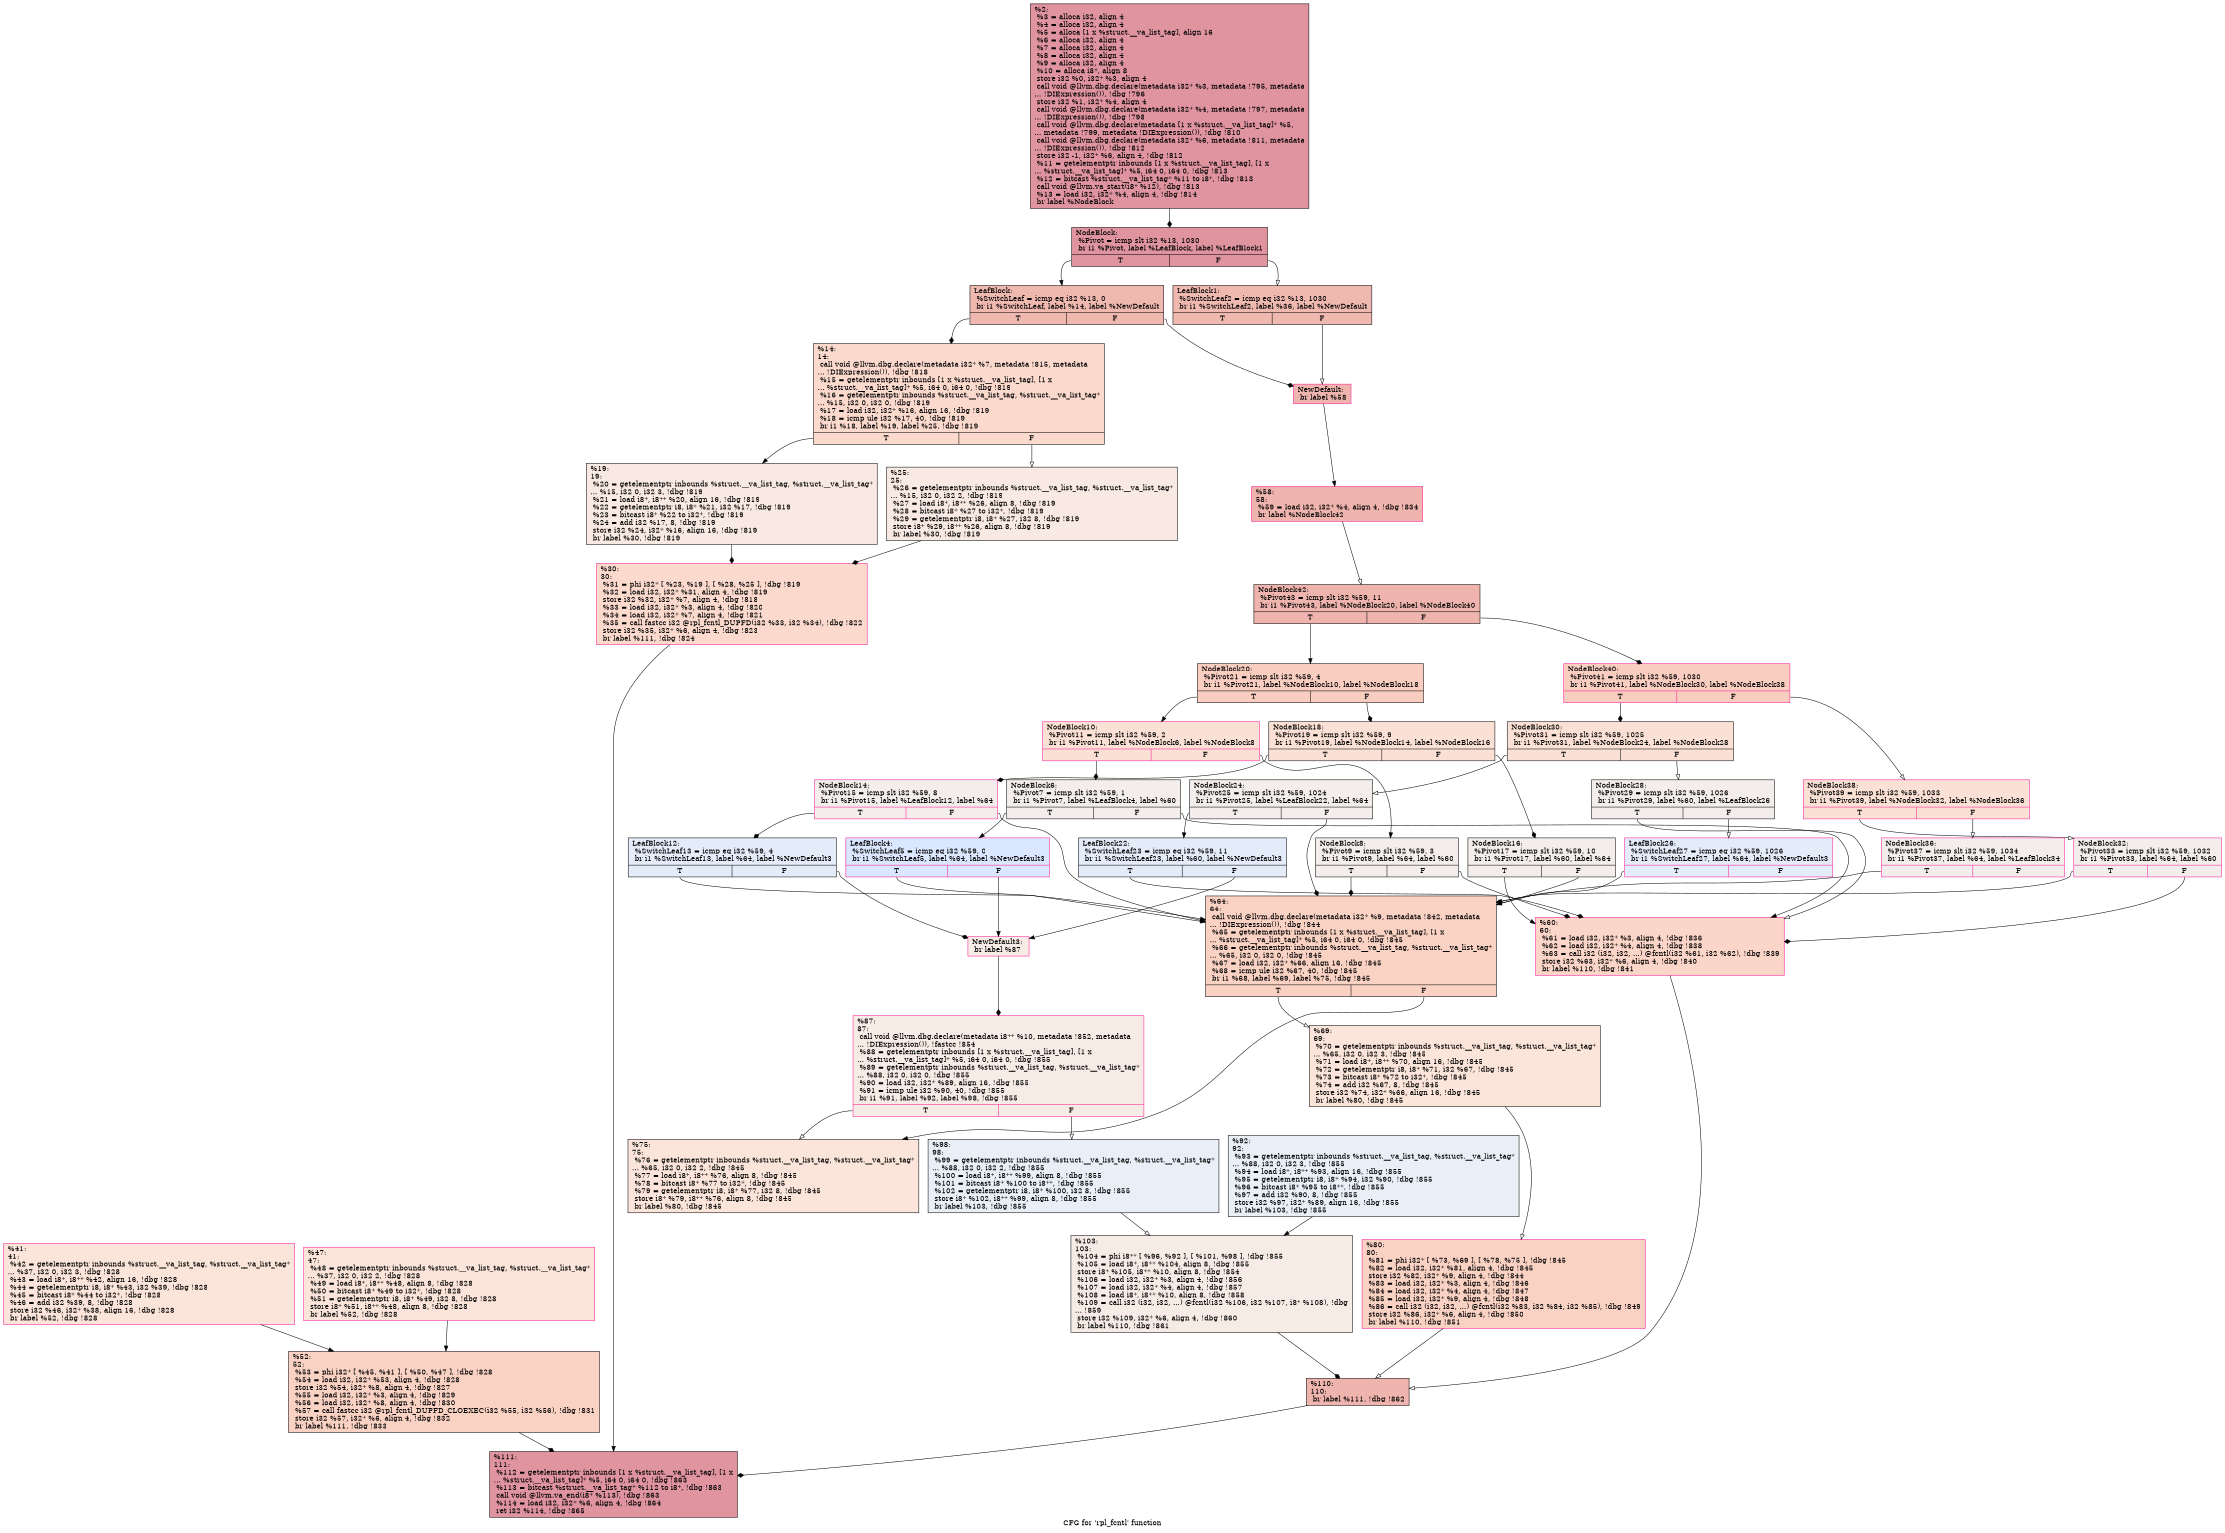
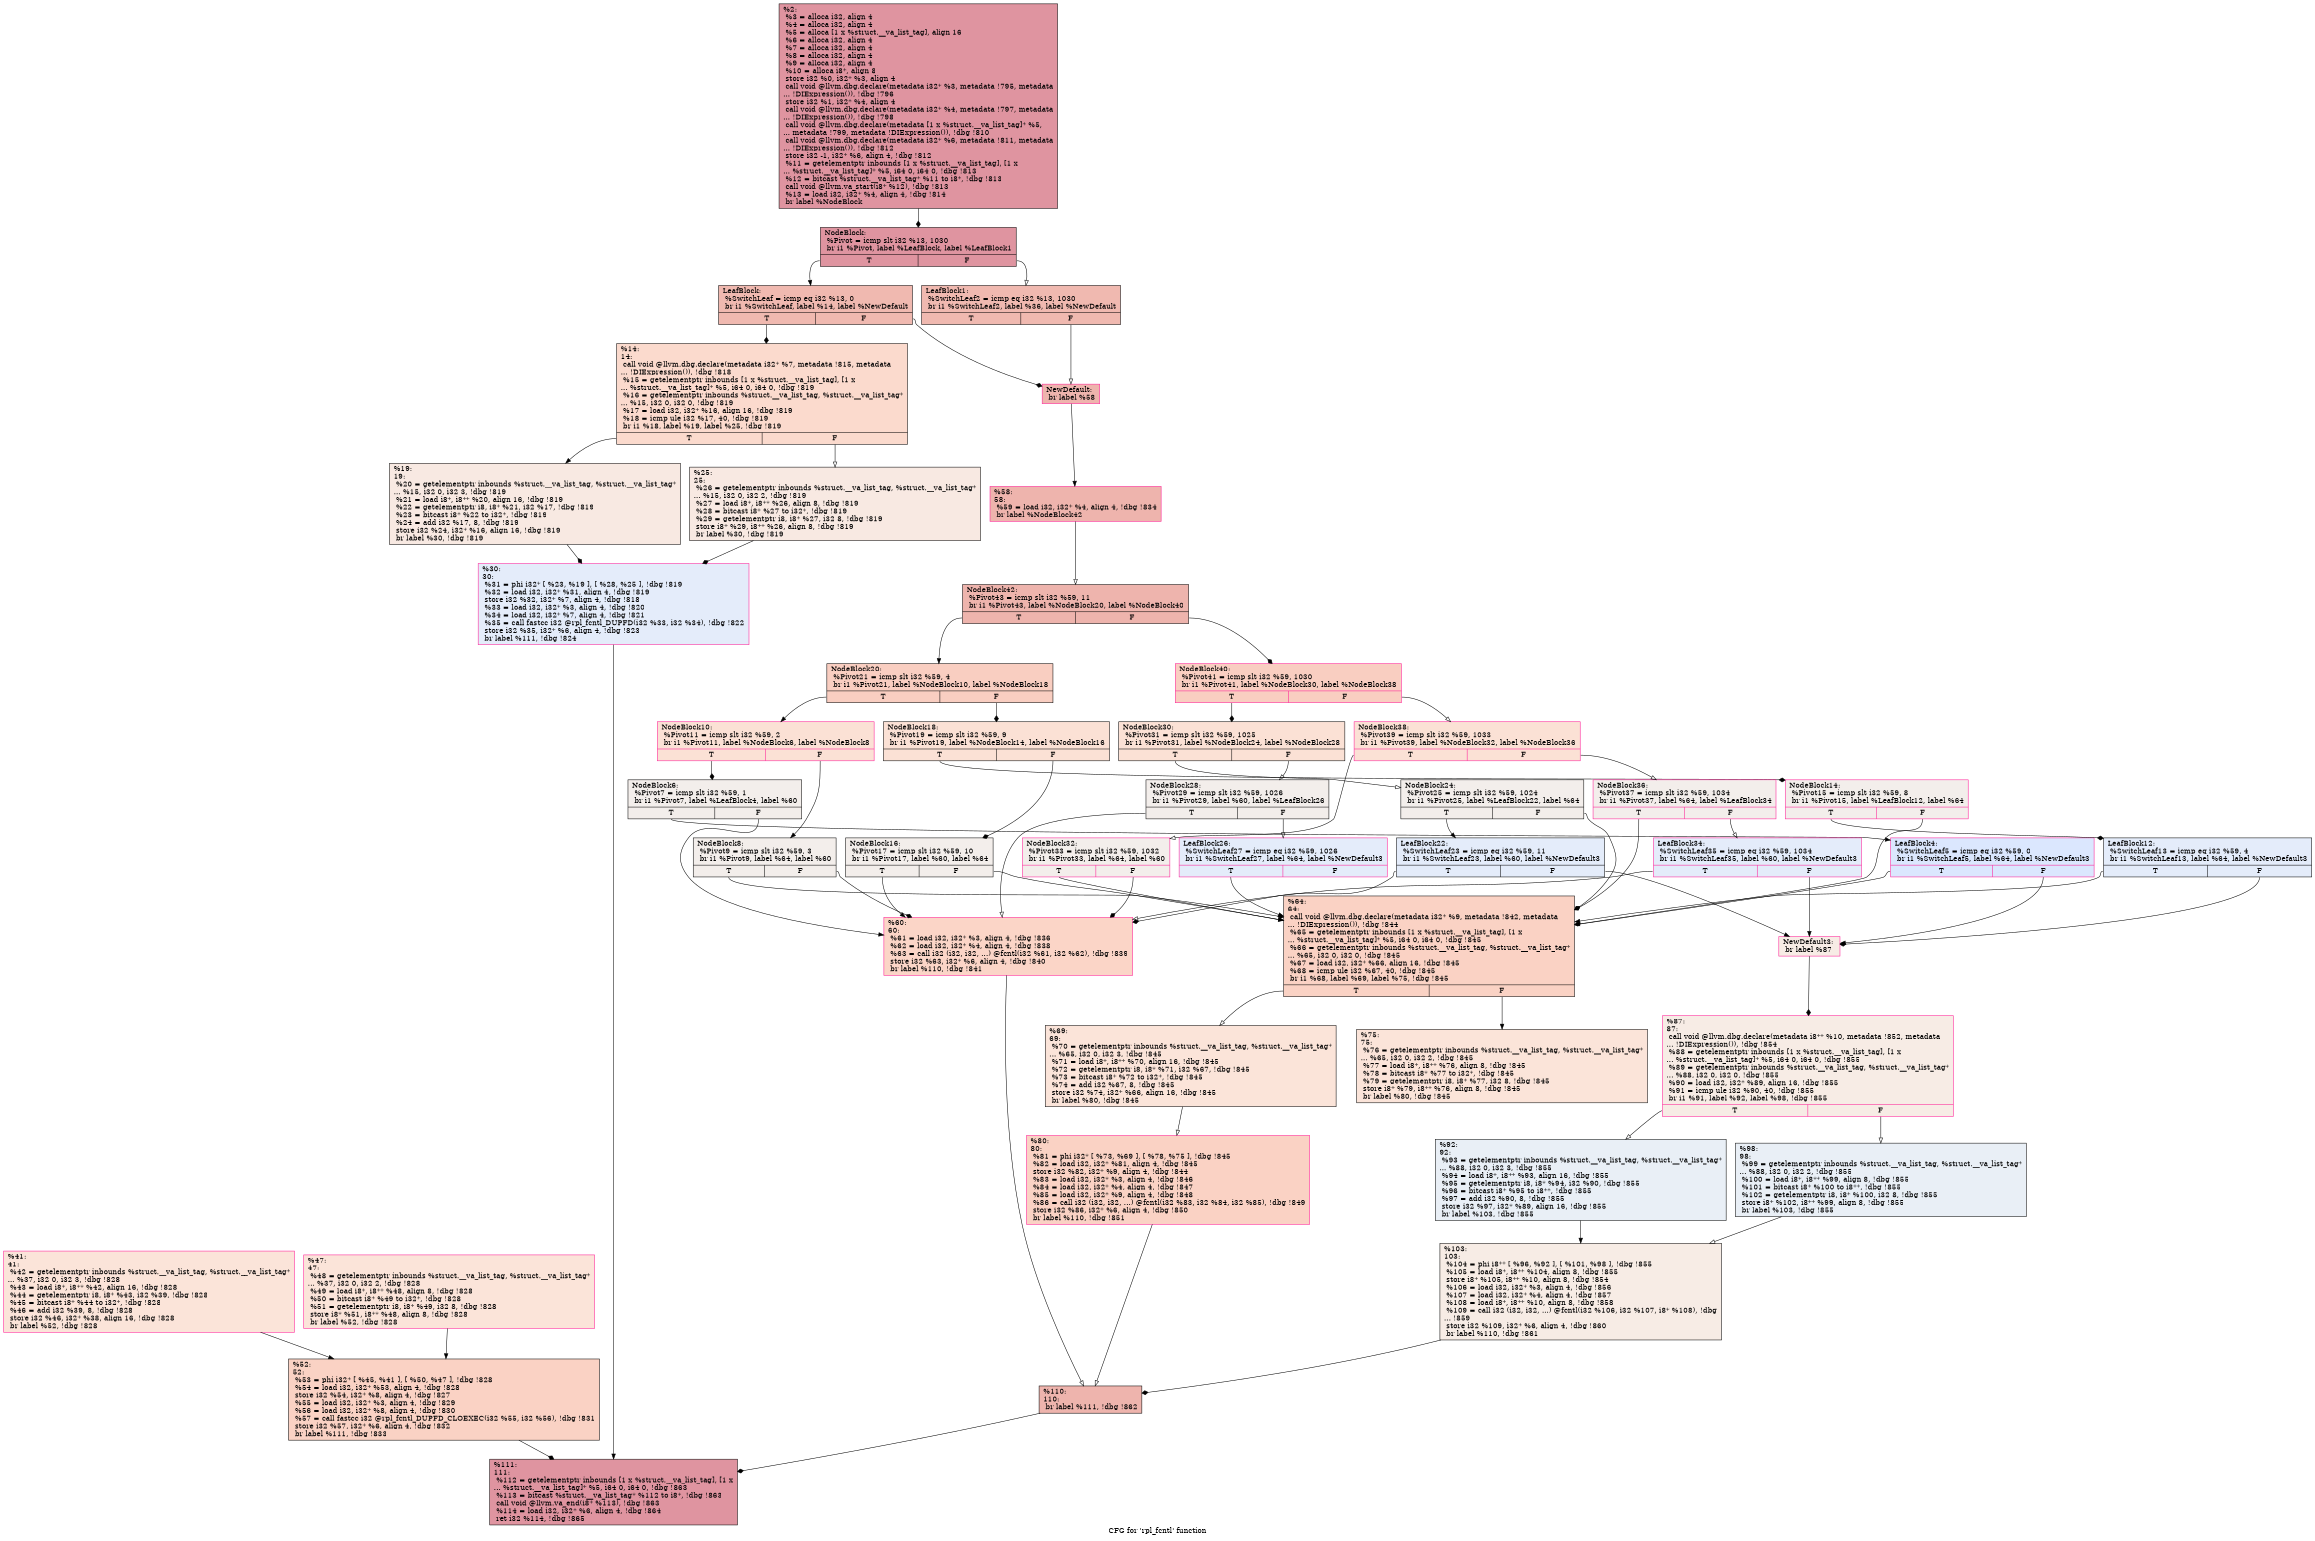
node "%30:": fillcolor #f7ac8e70 -> #c1d4f470
node "LeafBlock34:": added
edge "LeafBlock26:" -> "%64:": arrowhead onormal -> normal
node "%87:": text "... !DIExpression()), !fastcc !854" -> "... !DIExpression()), !dbg !854"
edge "%87:" -> "%75:": now "%87:" -> "%92:"
